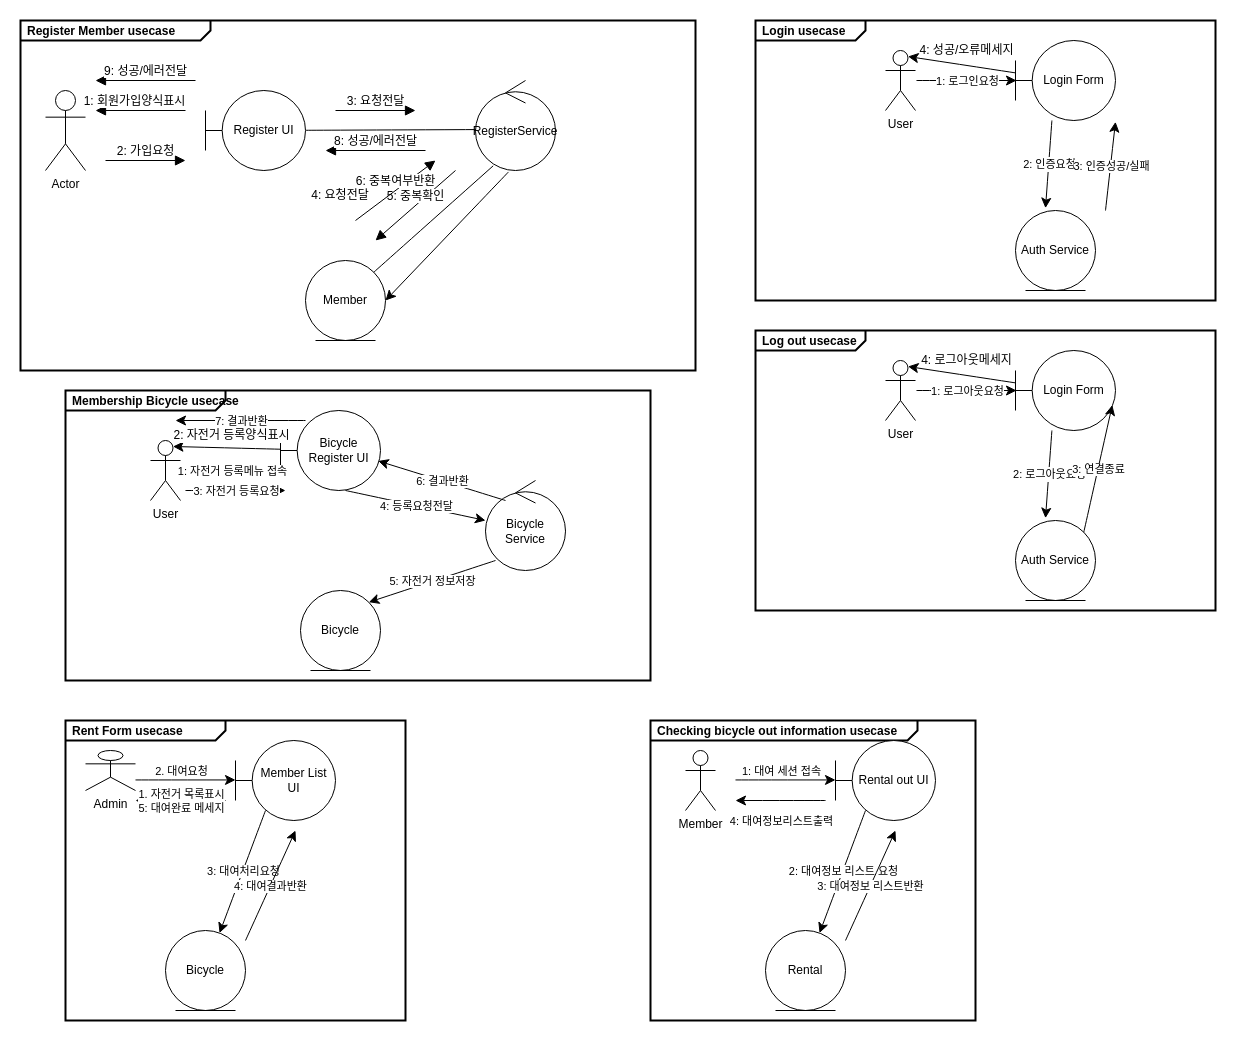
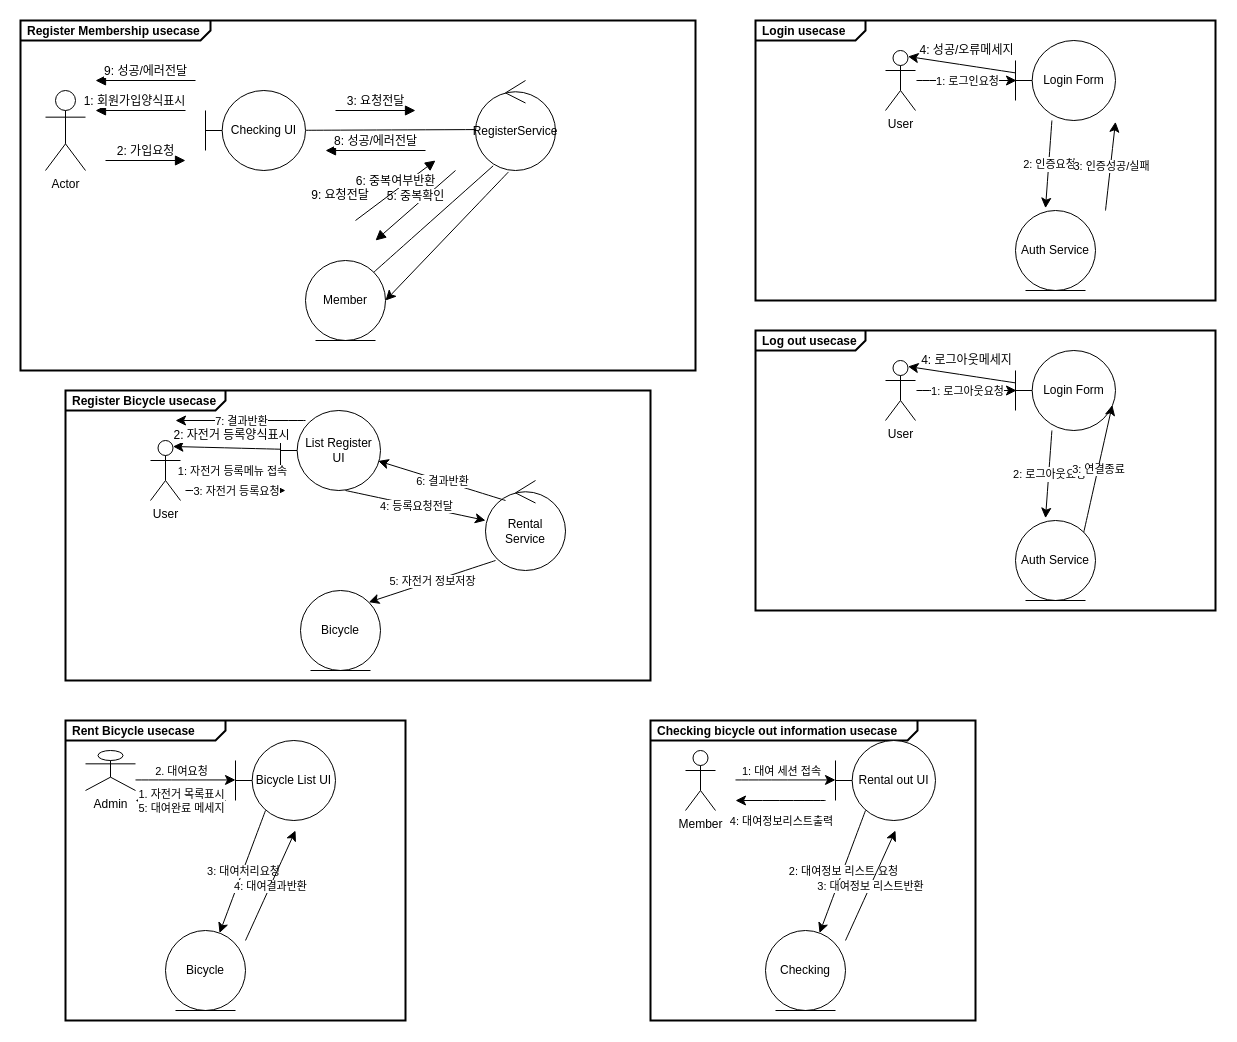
node "Register Member usecase": label "Register Member usecase" -> "Register Membership usecase"
node "Register UI": label "Register UI" -> "Checking UI"
node "4: 요청전달": label "4: 요청전달" -> "9: 요청전달"
node "Membership Bicycle usecase": label "Membership Bicycle usecase" -> "Register Bicycle usecase"
node "Bicycle Register UI": label "Bicycle Register UI" -> "List Register UI"
node "Bicycle Service": label "Bicycle Service" -> "Rental Service"
node "Rent Form usecase": label "Rent Form usecase" -> "Rent Bicycle usecase"
node "Member List UI": label "Member List UI" -> "Bicycle List UI"
node "Rental": label "Rental" -> "Checking"
